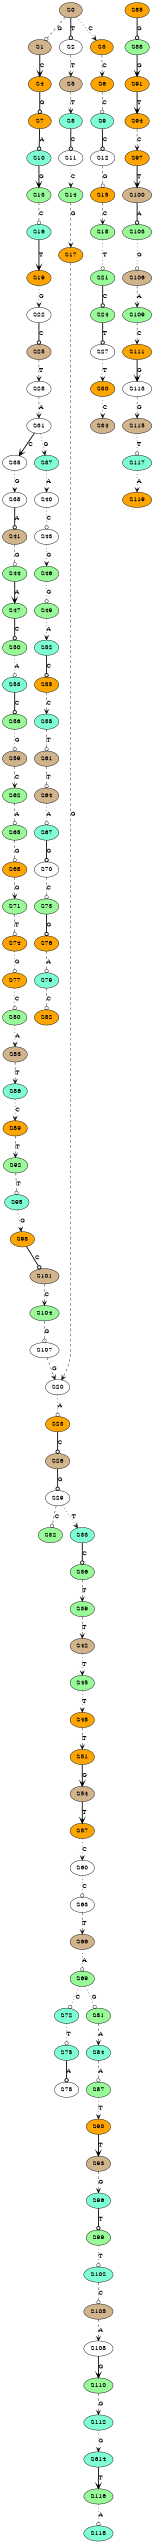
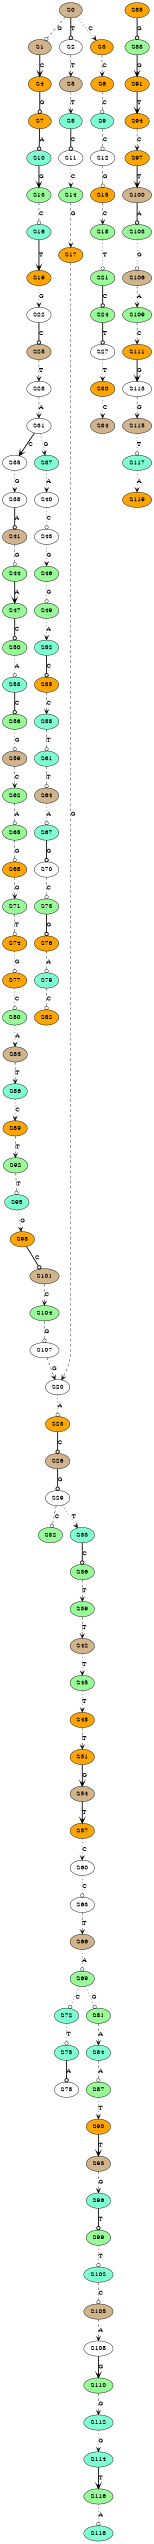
edge "S9" -> "S12": style bold -> dashed
node "S61": fillcolor tan -> aquamarine
node "S614": label "S614" -> "S114"
